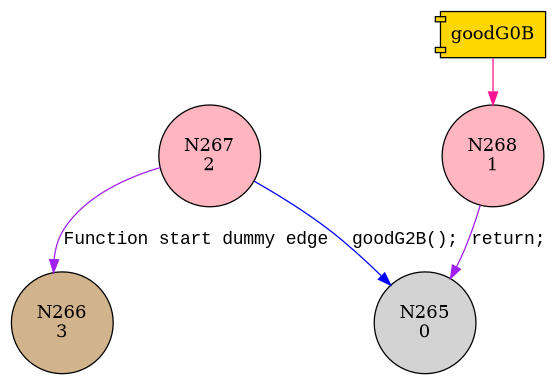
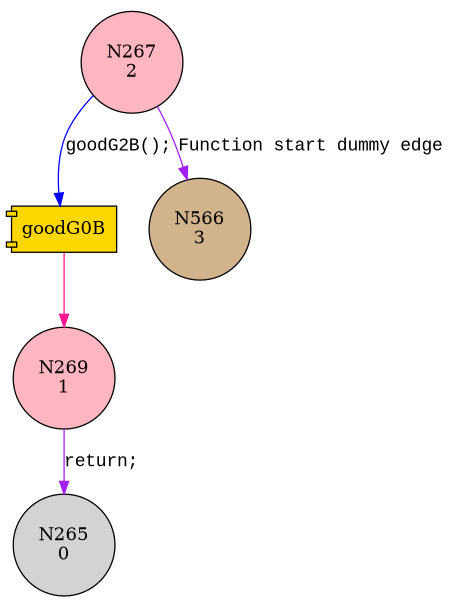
node "N268 1": label "N268 1" -> "N269 1"
edge "N267 2" -> "N265 0": now "N267 2" -> "goodG0B"
node "N266 3": label "N266 3" -> "N566 3"
